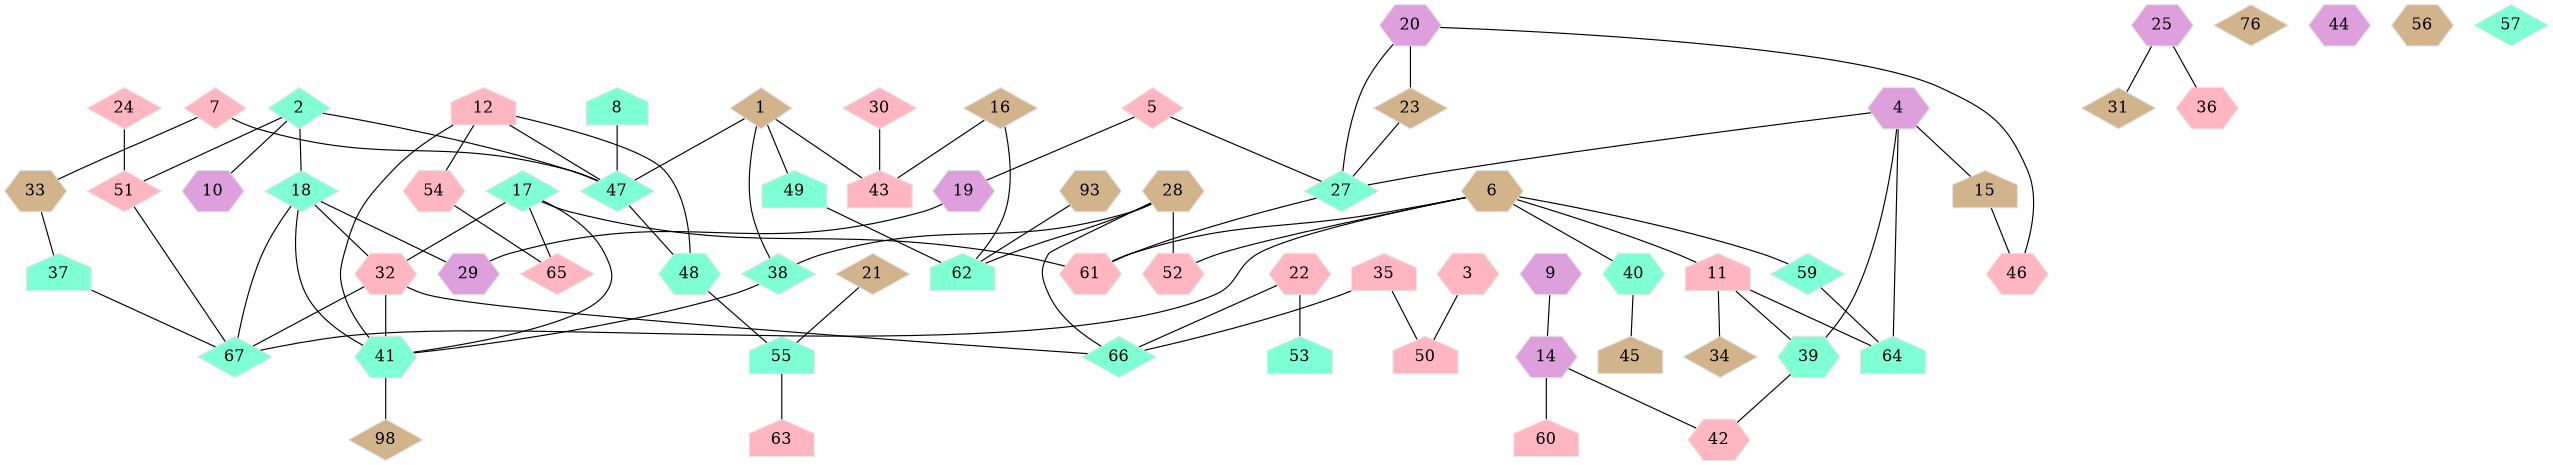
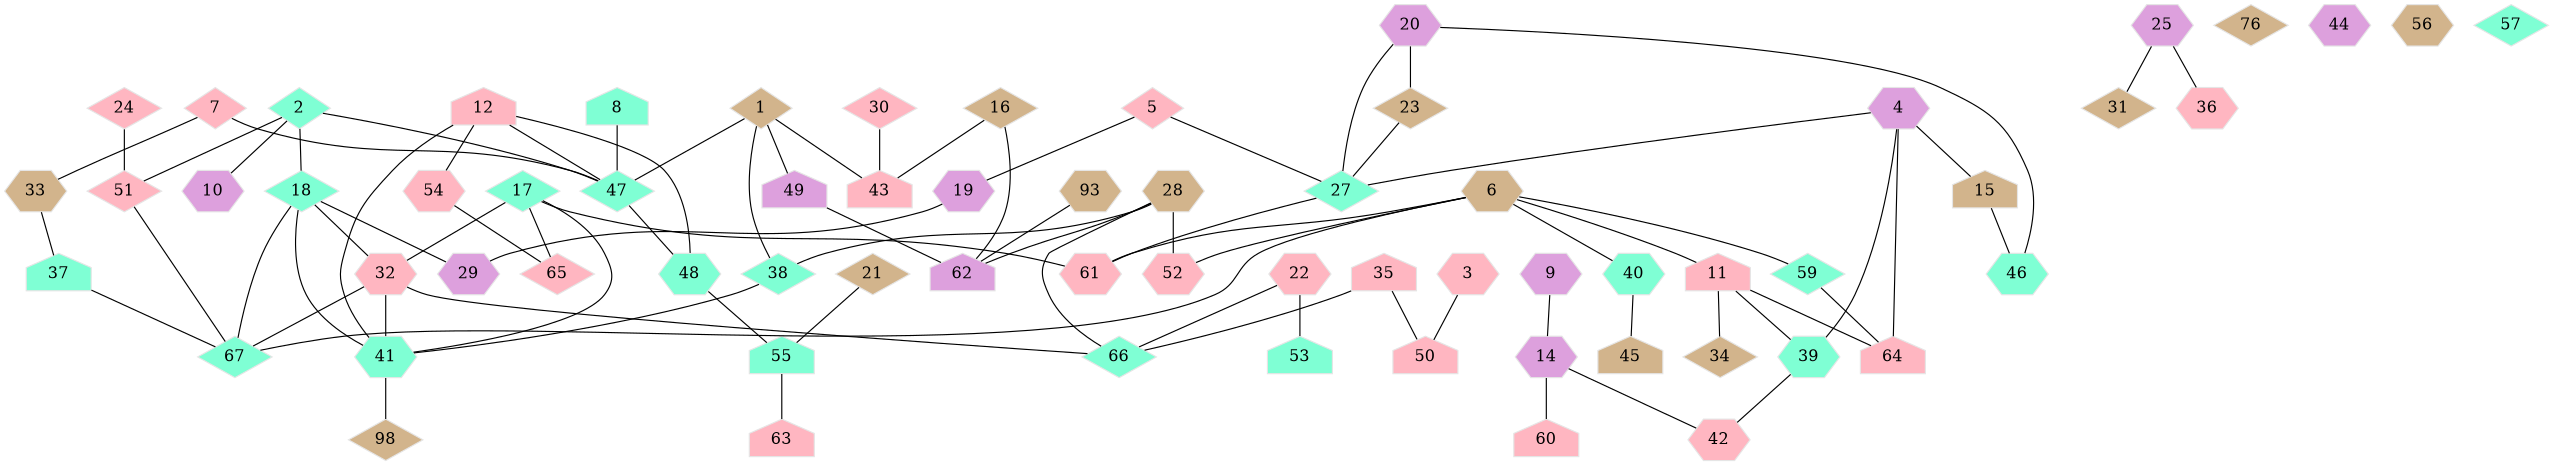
node "49": fillcolor aquamarine -> plum
node "62": fillcolor aquamarine -> plum
node "46": fillcolor lightpink -> aquamarine
node "64": fillcolor aquamarine -> lightpink
